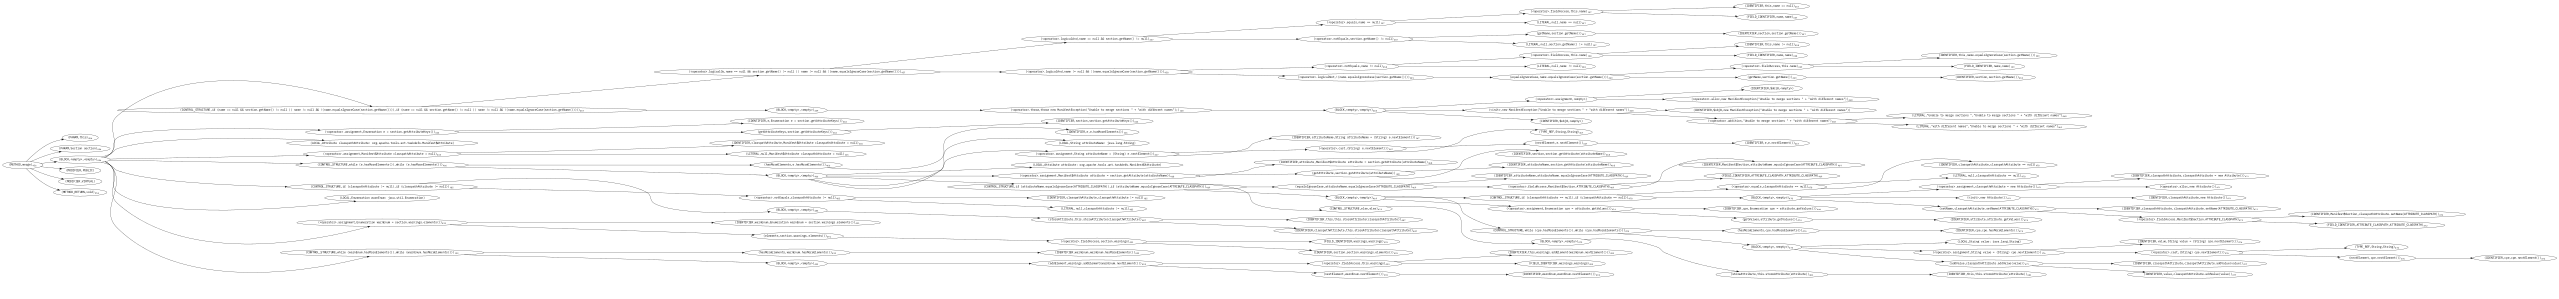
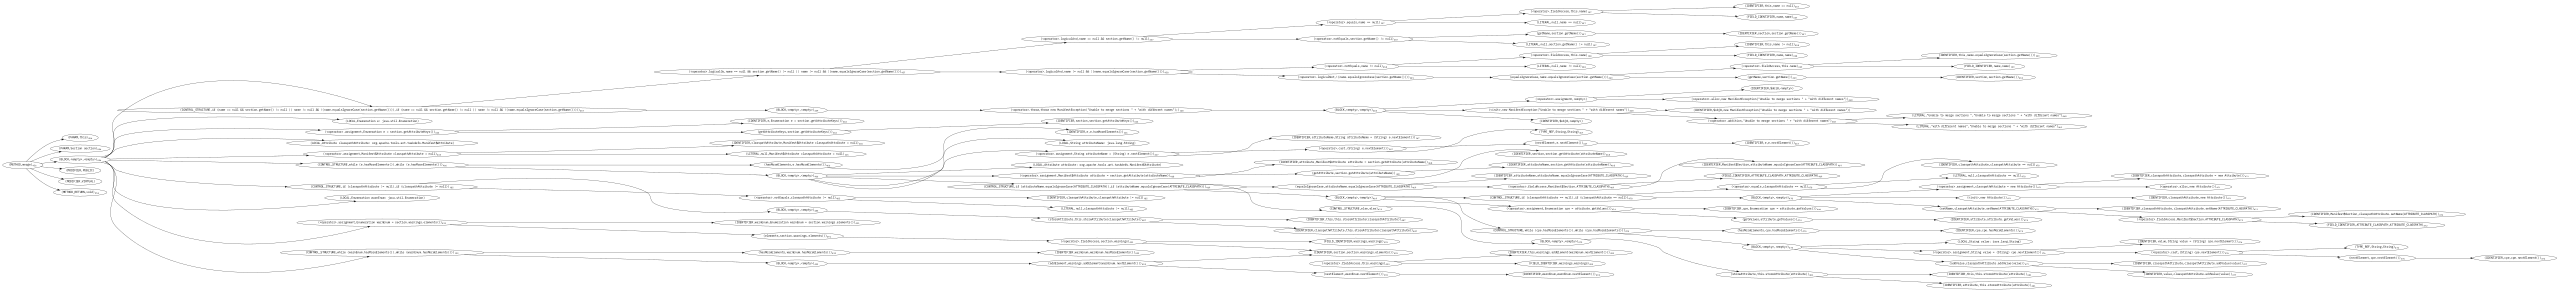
node "(LOCAL,Enumeration e: java.util.Enumeration)": added
edge "(addElement,warnings.addElement(warnEnum.nextElement()))" -> "(<operator>.fieldAccess,this.warnings)": now "(addElement,warnings.addElement(warnEnum.nextElement()))" -> "(IDENTIFIER,section,section.warnings.elements())"
node "(IDENTIFIER,attribute,this.storeAttribute(attribute))": added
